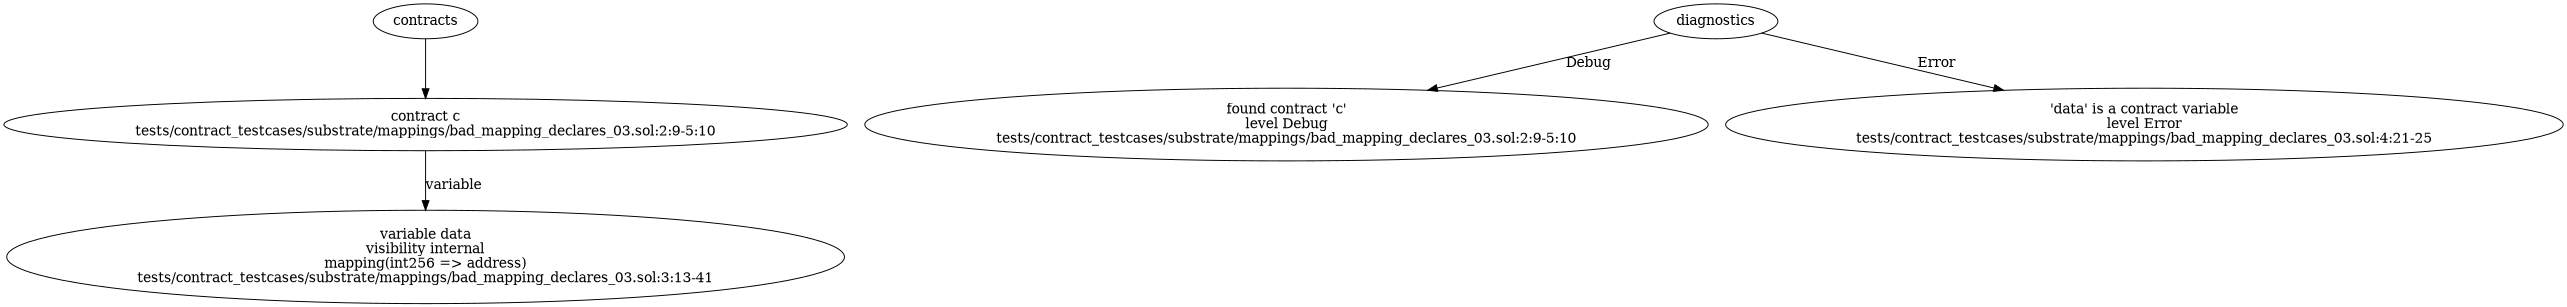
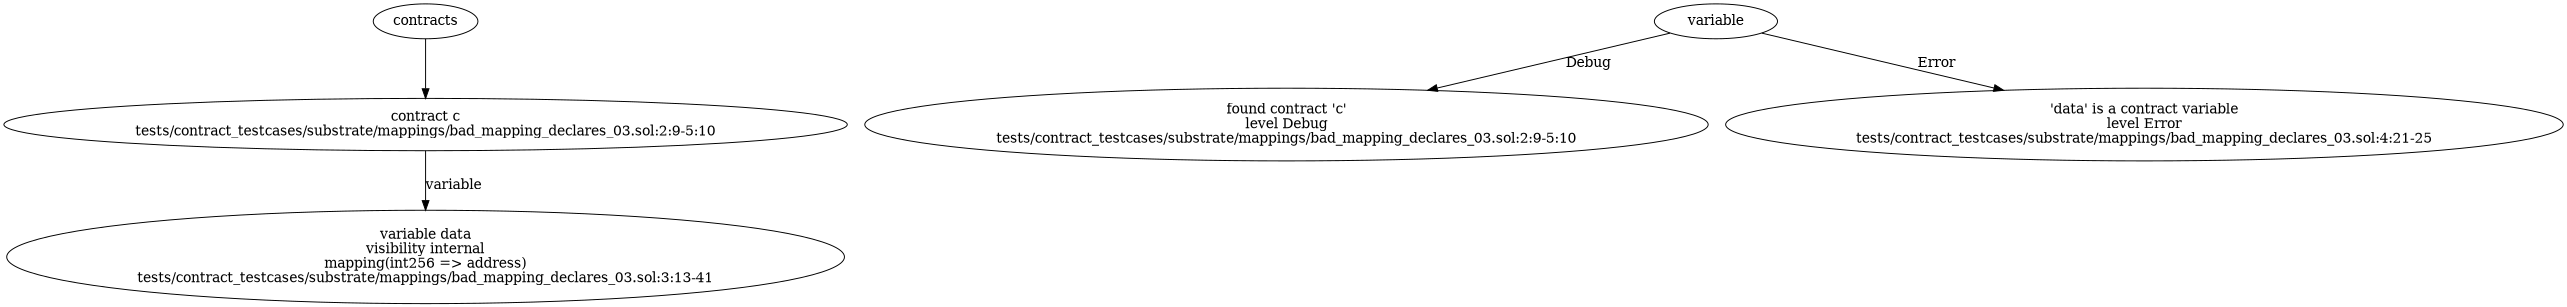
node "diagnostics": label "diagnostics" -> "variable"
